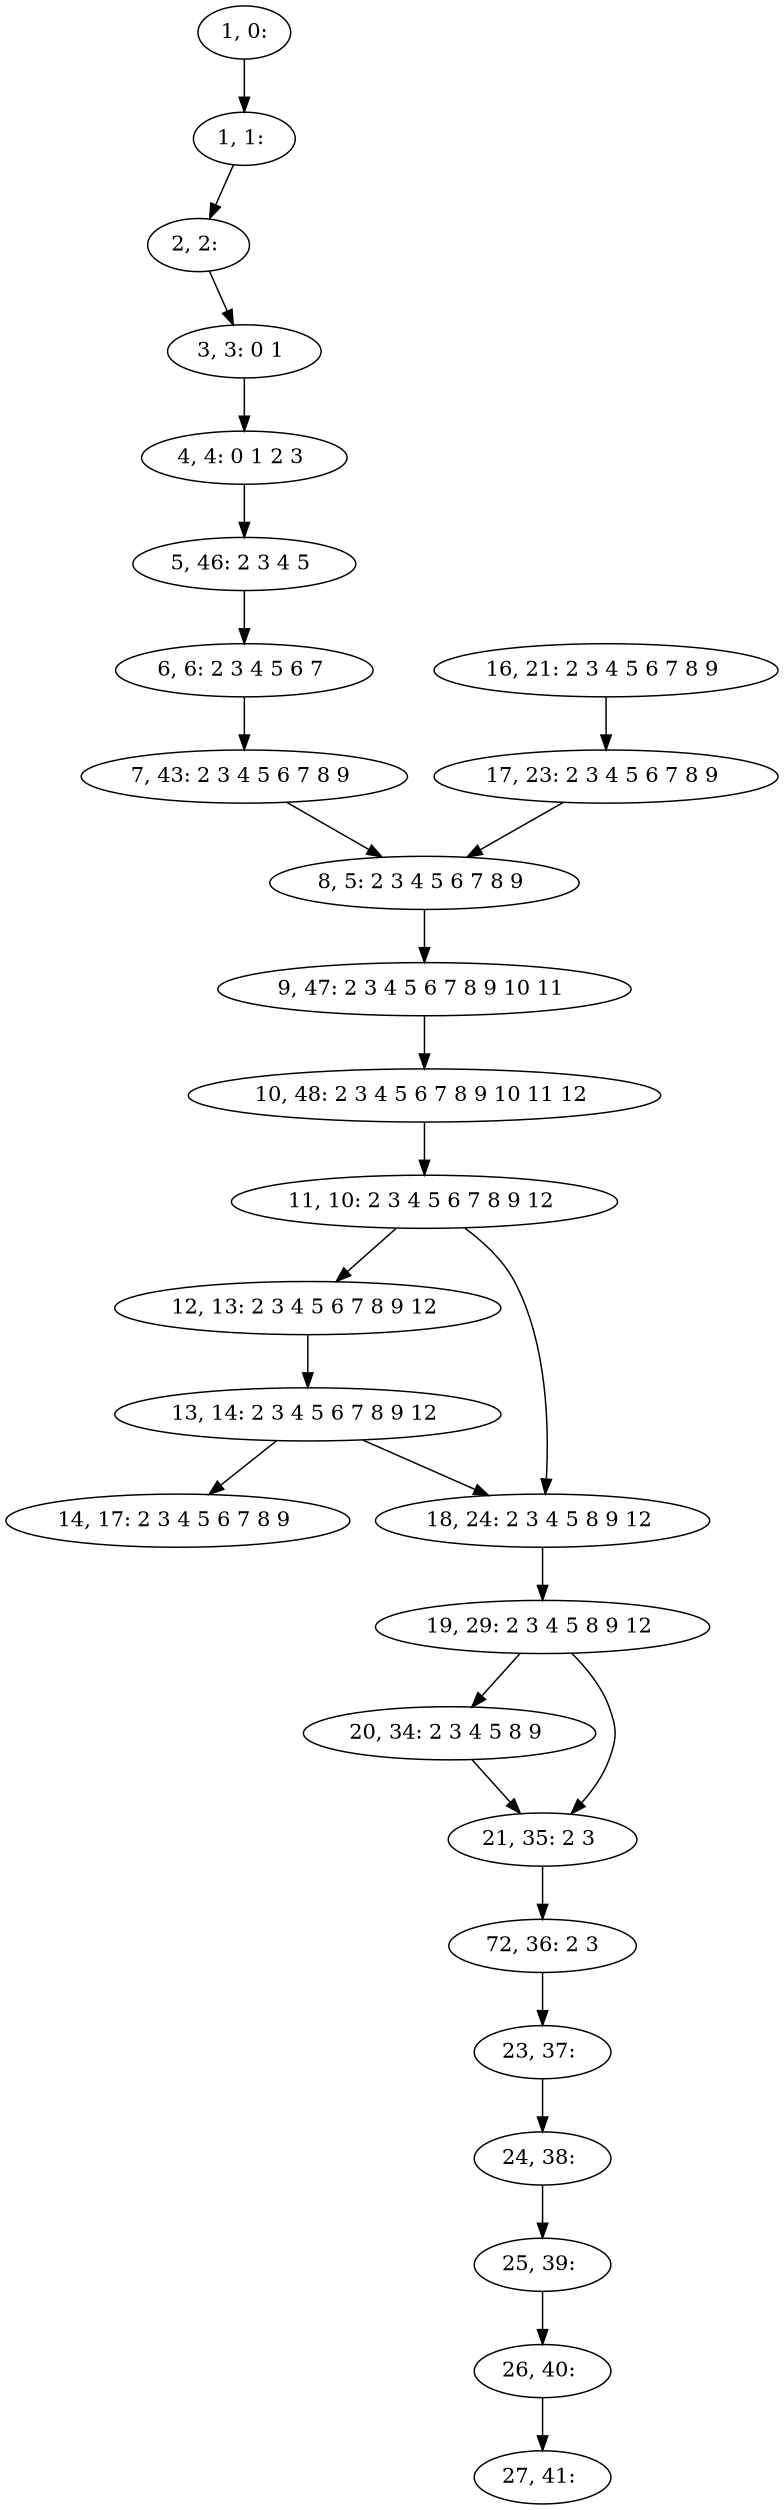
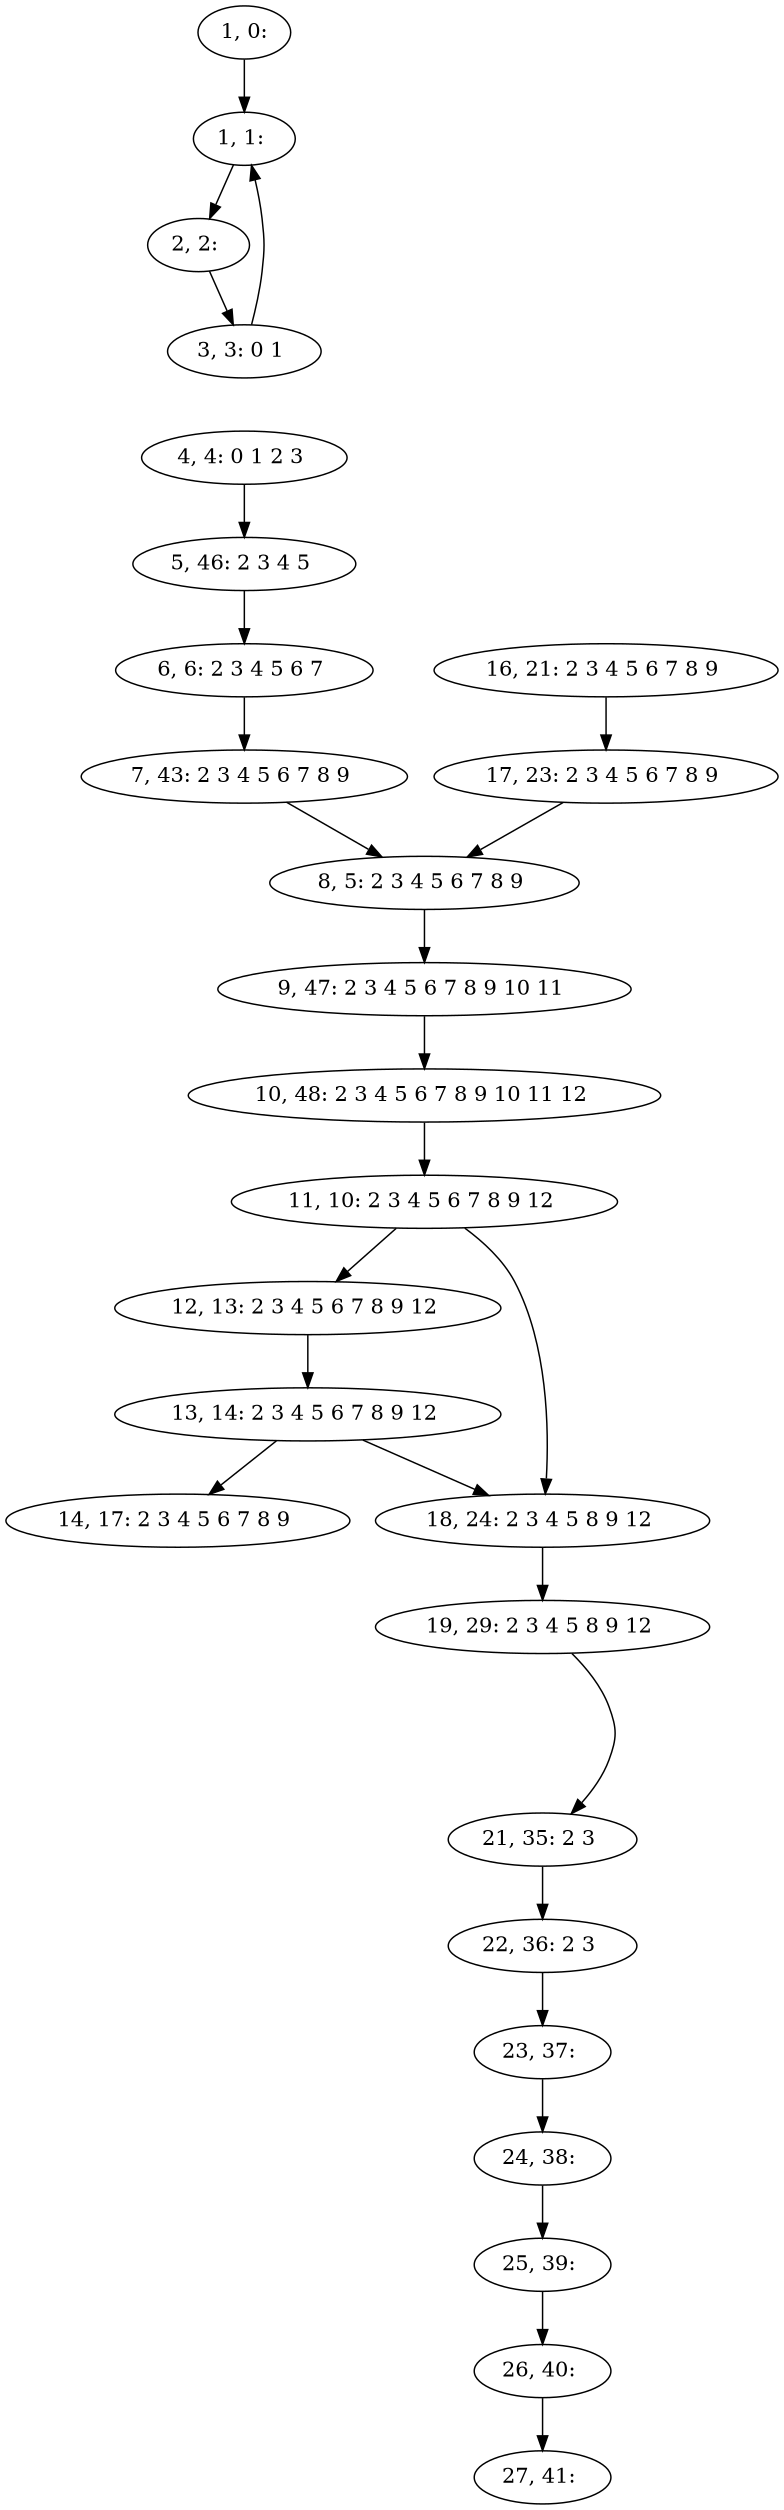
edge "3, 3: 0 1" -> "4, 4: 0 1 2 3": now "3, 3: 0 1" -> "1, 1:"
node "20, 34: 2 3 4 5 8 9": removed
node "72, 36: 2 3": label "72, 36: 2 3" -> "22, 36: 2 3"
